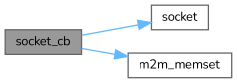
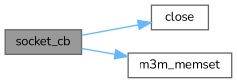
node "socket": label "socket" -> "close"
node "m2m_memset": label "m2m_memset" -> "m3m_memset"
